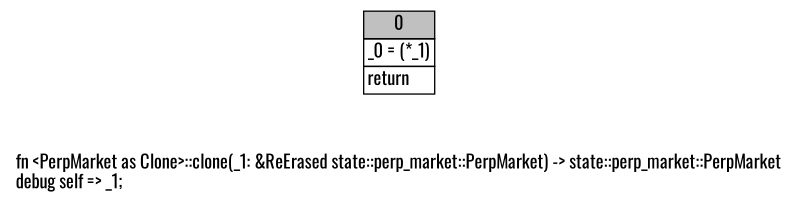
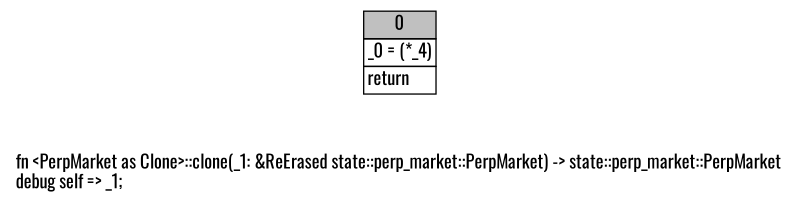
node "0": text "_0 = (*_1)" -> "_0 = (*_4)"
